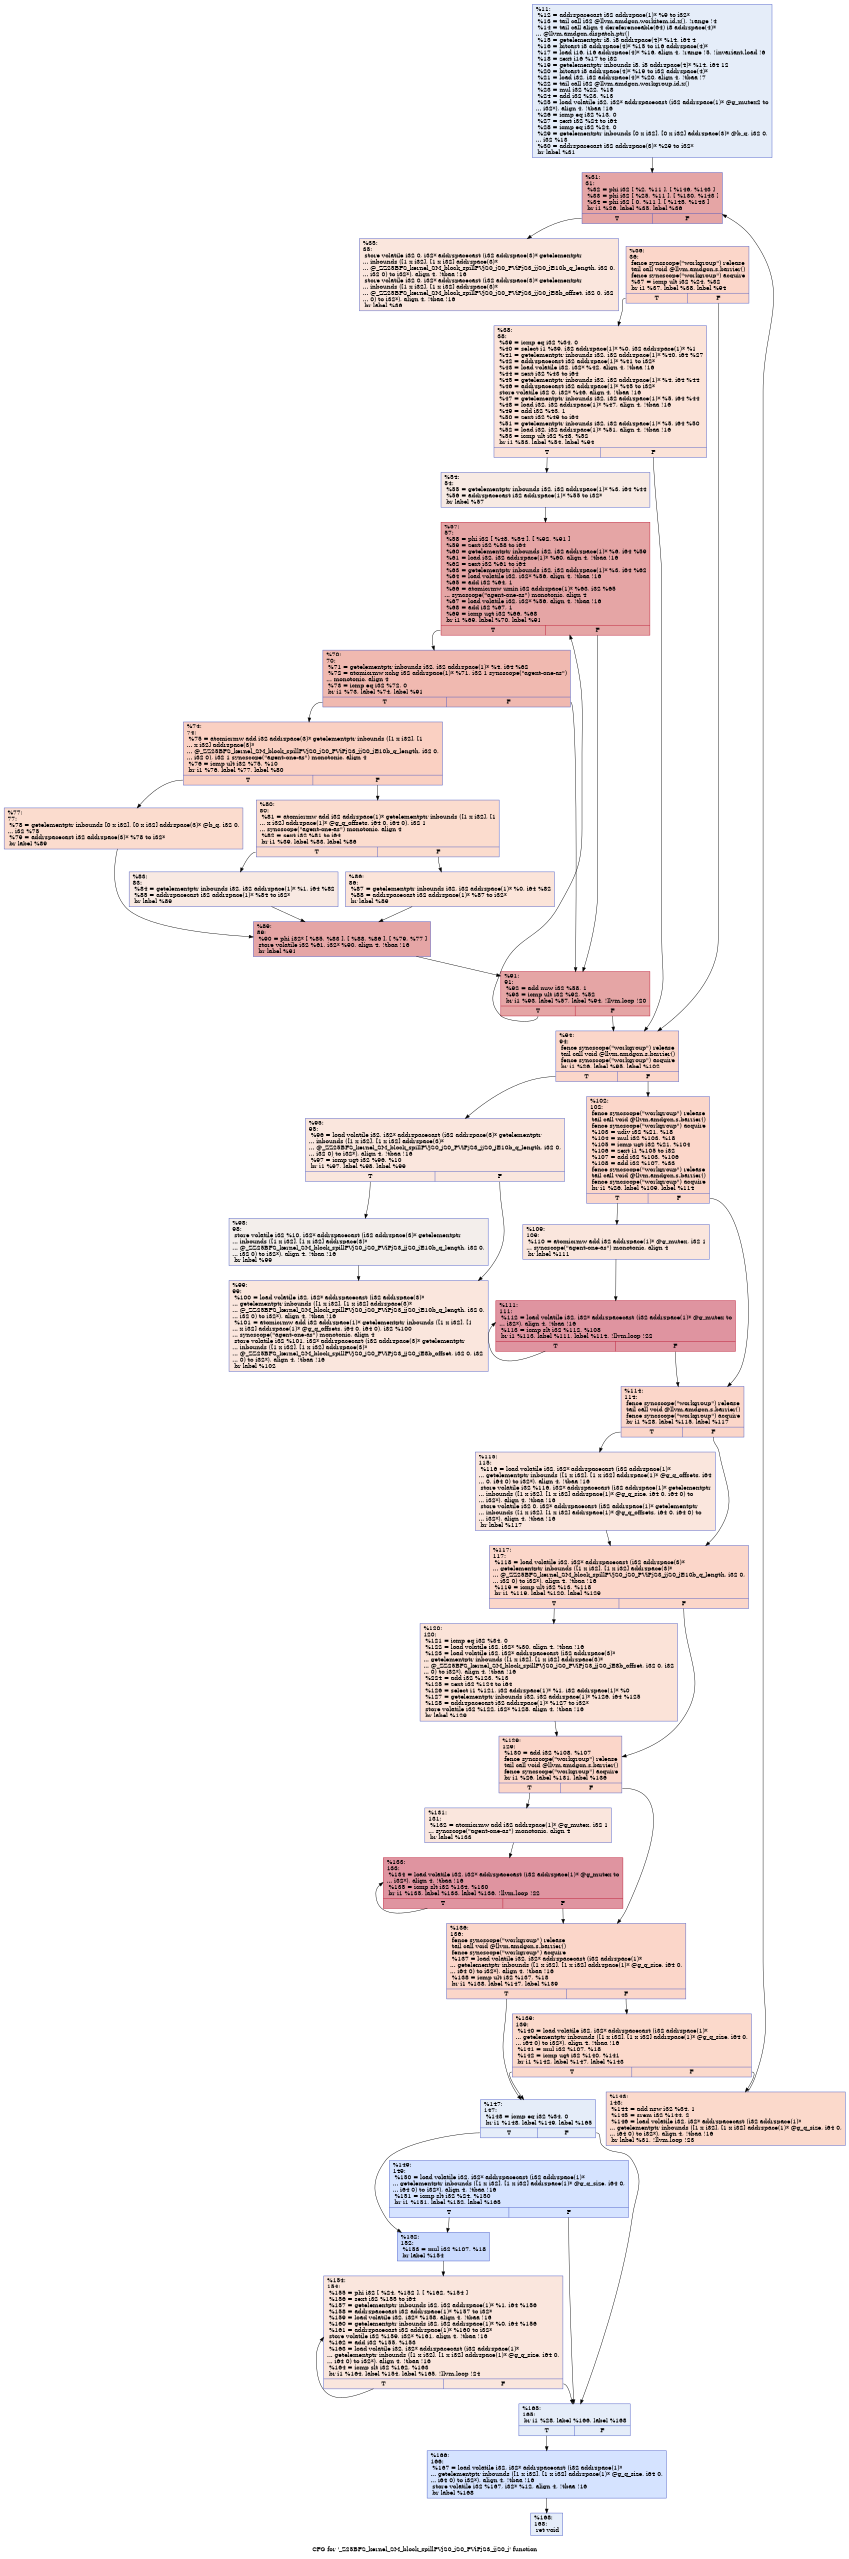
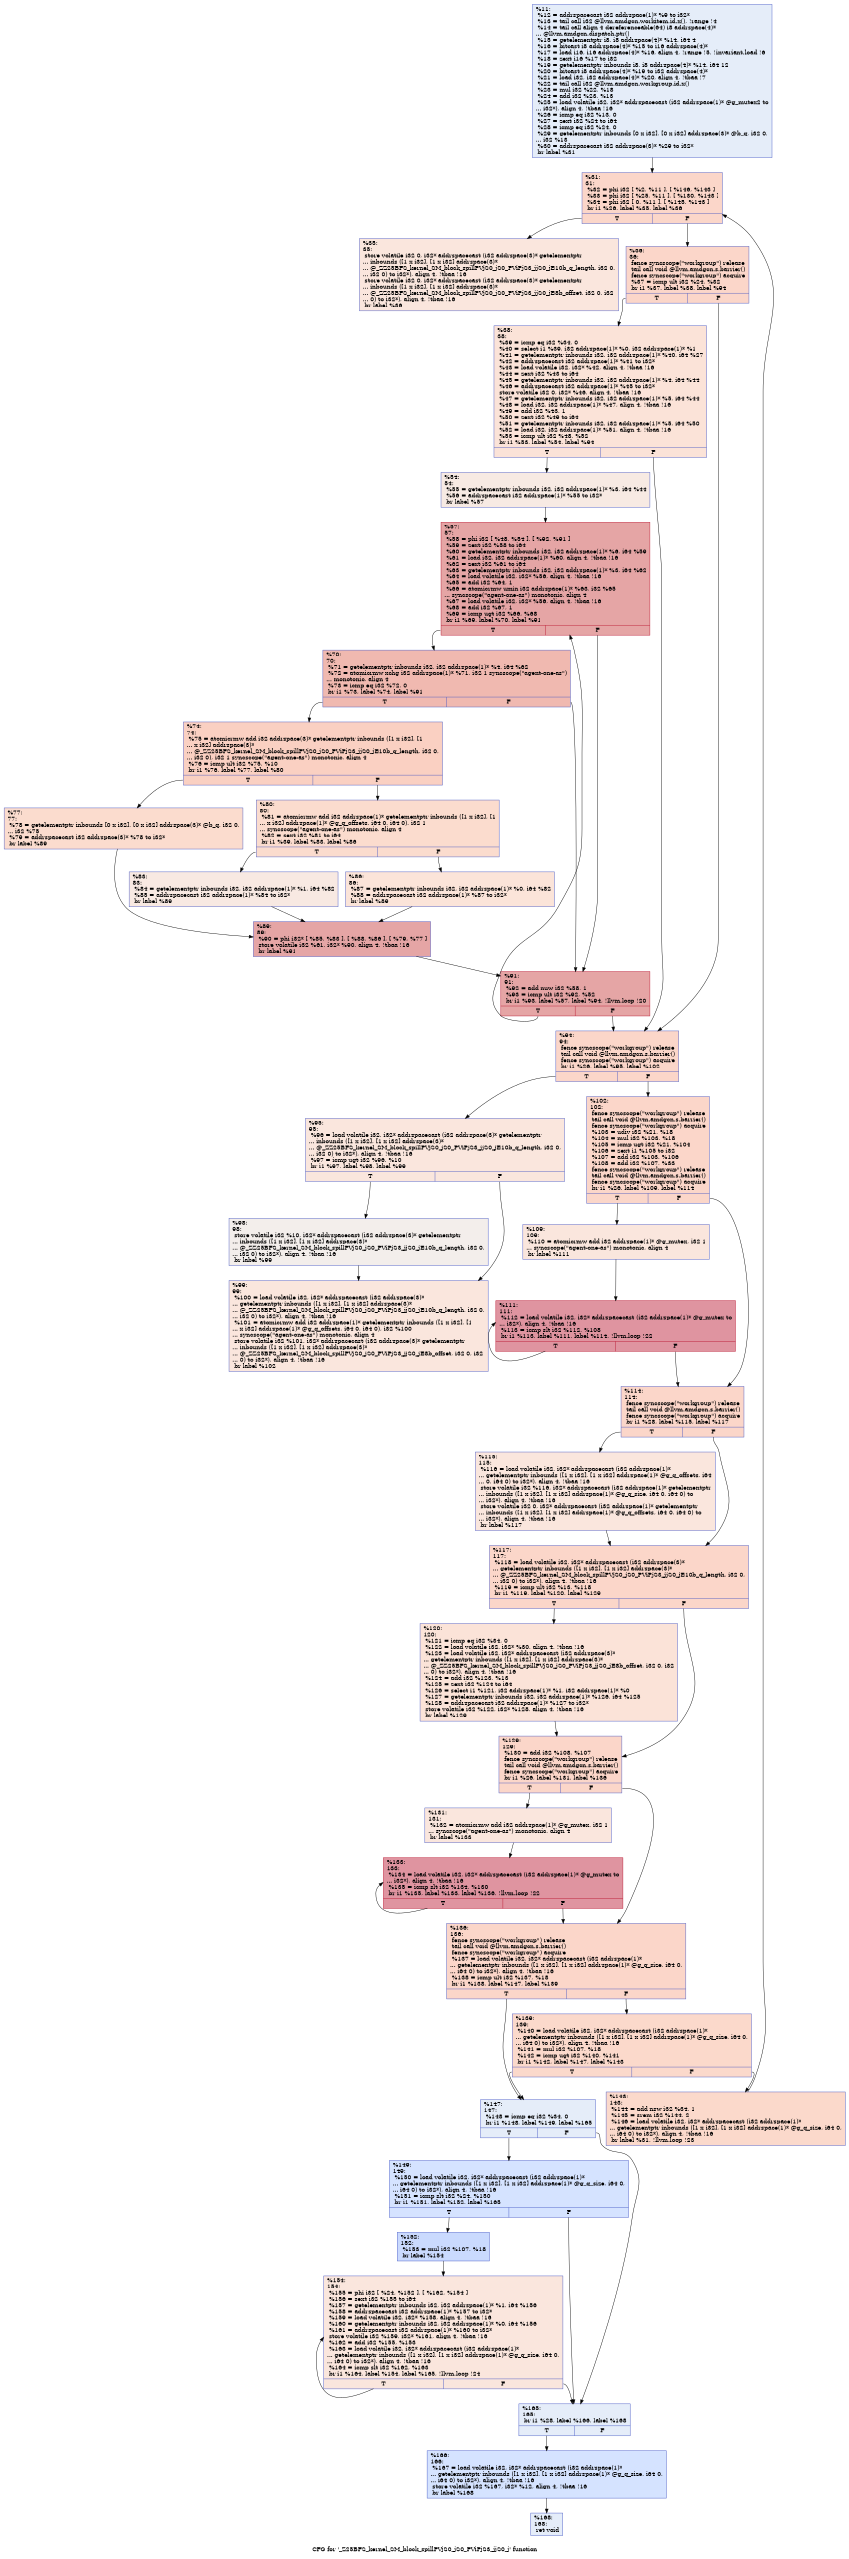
node "%31:": fillcolor #c5333470 -> #f6a38570
edge "%31:" -> "%36:": added
node "%120:": text "%224 = add i32 %123, %13" -> "%124 = add i32 %123, %13"
edge "%147:" -> "%152:": now "%147:" -> "%149:"
